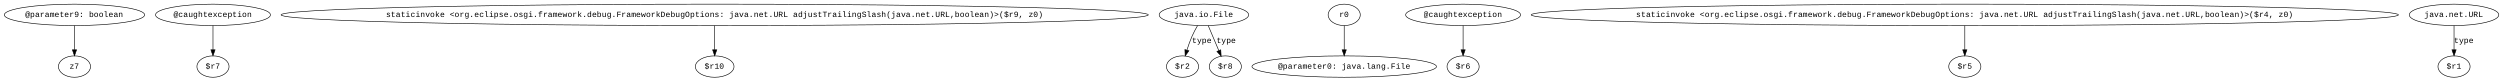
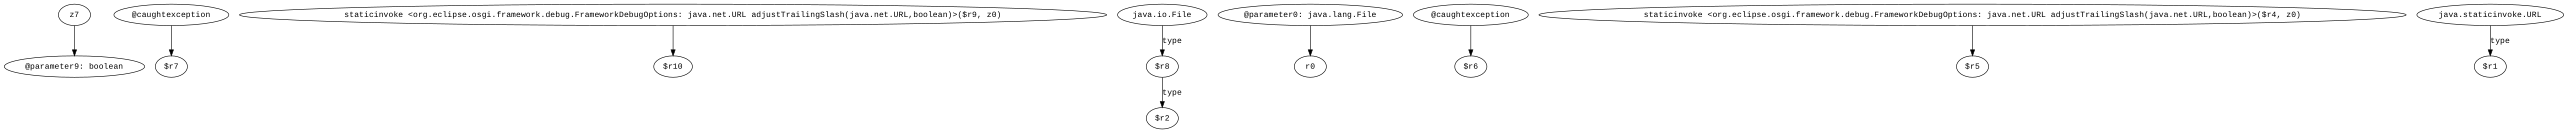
node "java.net.URL": label "java.net.URL" -> "java.staticinvoke.URL"
edge "@parameter9: boolean" -> "z7": reversed
edge "java.io.File" -> "$r2": now "$r8" -> "$r2"
edge "r0" -> "@parameter0: java.lang.File": reversed
